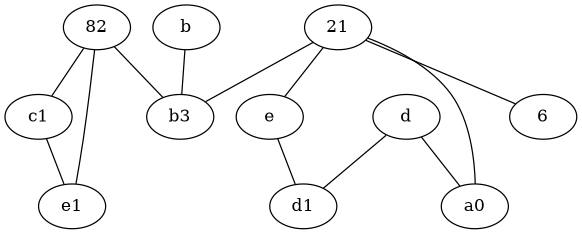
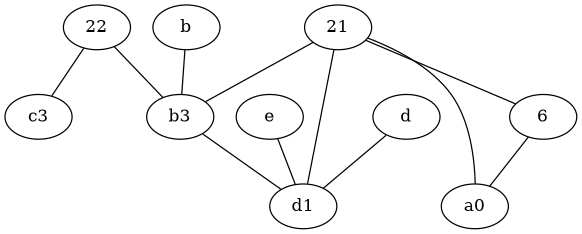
node "82": label "82" -> "22"
edge "21" -- "e": now "21" -- "d1"
node "c1": label "c1" -> "c3"
edge "b3" -- "d1": added
edge "d" -- "a0": now "6" -- "a0"
node "e1": removed
